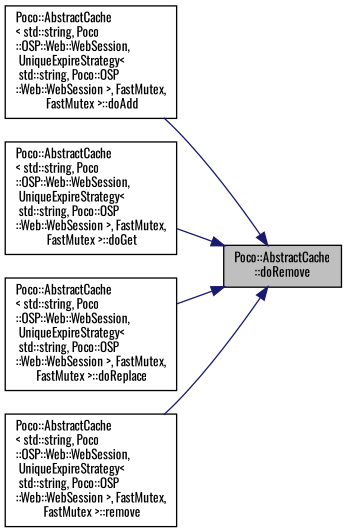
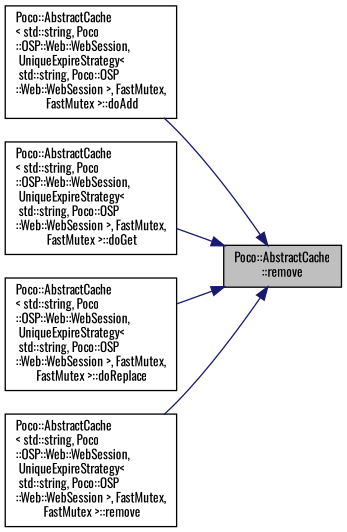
node "Poco::AbstractCache ::doRemove": label "Poco::AbstractCache ::doRemove" -> "Poco::AbstractCache ::remove"
